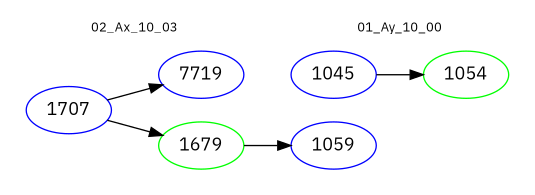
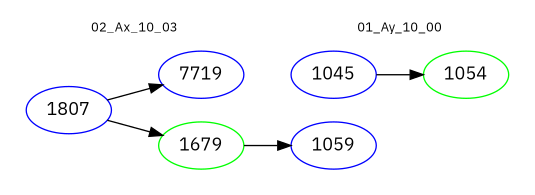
node "1707": label "1707" -> "1807"
